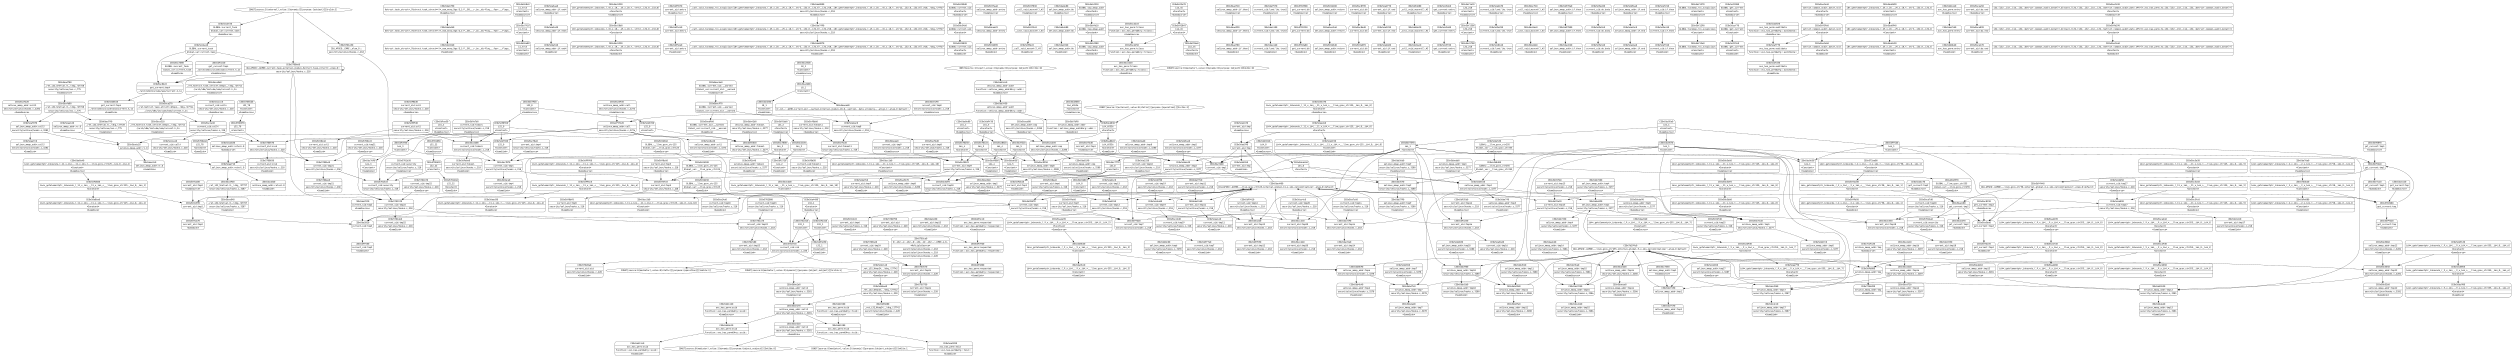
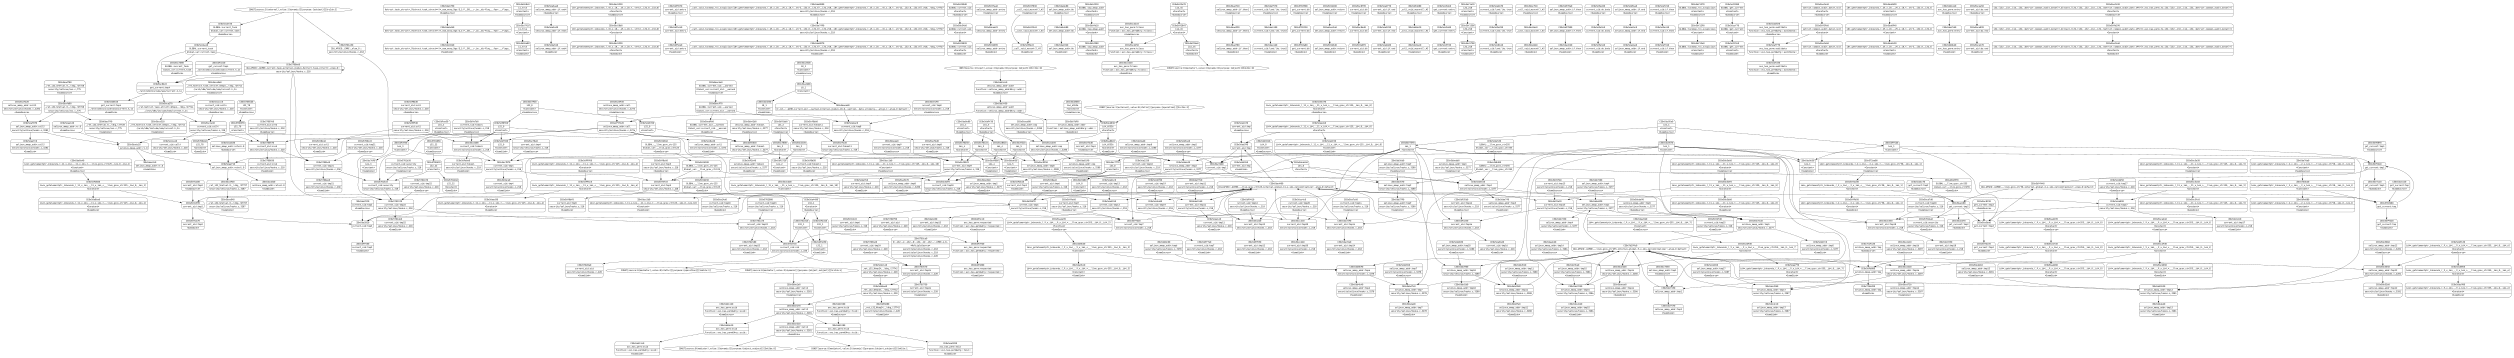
edge "CE0x569f830" -> "CE0x569f5c0": now "CE0x569f830" -> "CE0x5699ec0"
node "CE0x5700760": added
node "CE0x56cc2d0": removed
